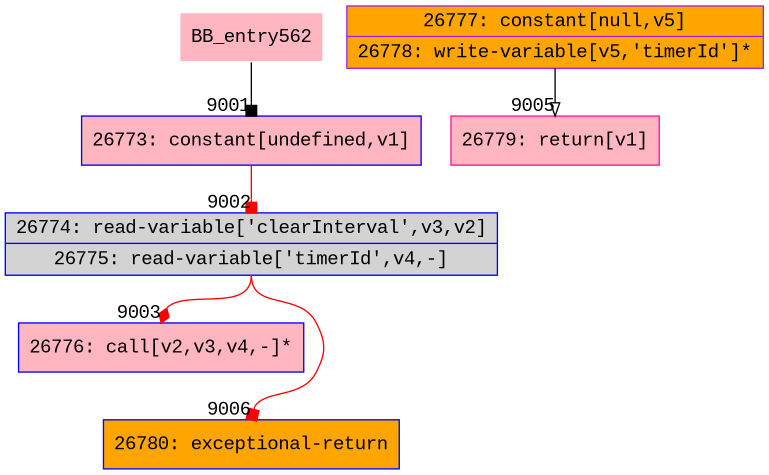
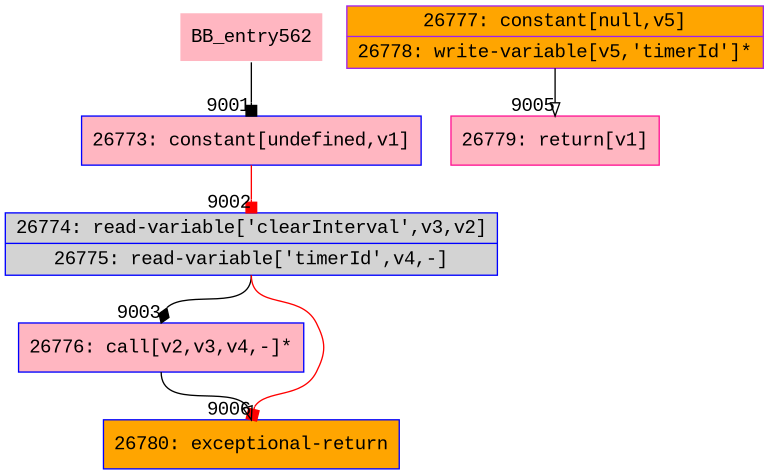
edge "26774: read-variable['clearInterval',v3,v2]" -> "26776: call[v2,v3,v4,-]*": color red -> black
edge "26776: call[v2,v3,v4,-]*" -> "26780: exceptional-return": added
